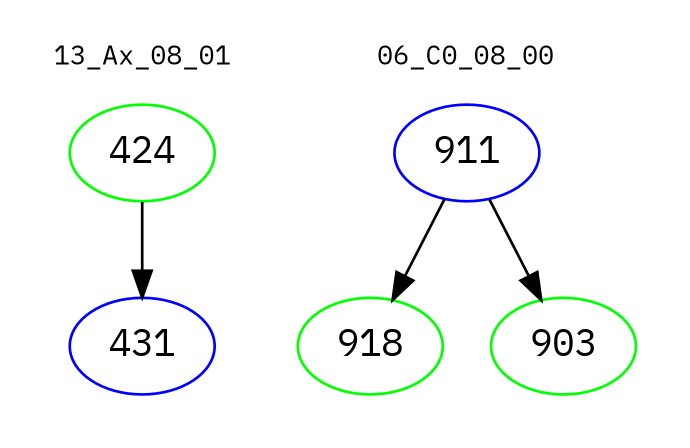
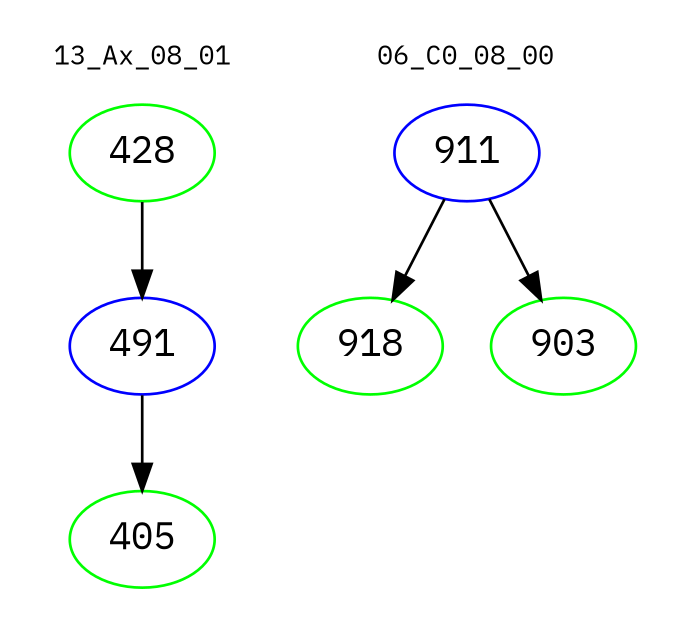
node "424": label "424" -> "428"
node "431": label "431" -> "491"
node "405": added
